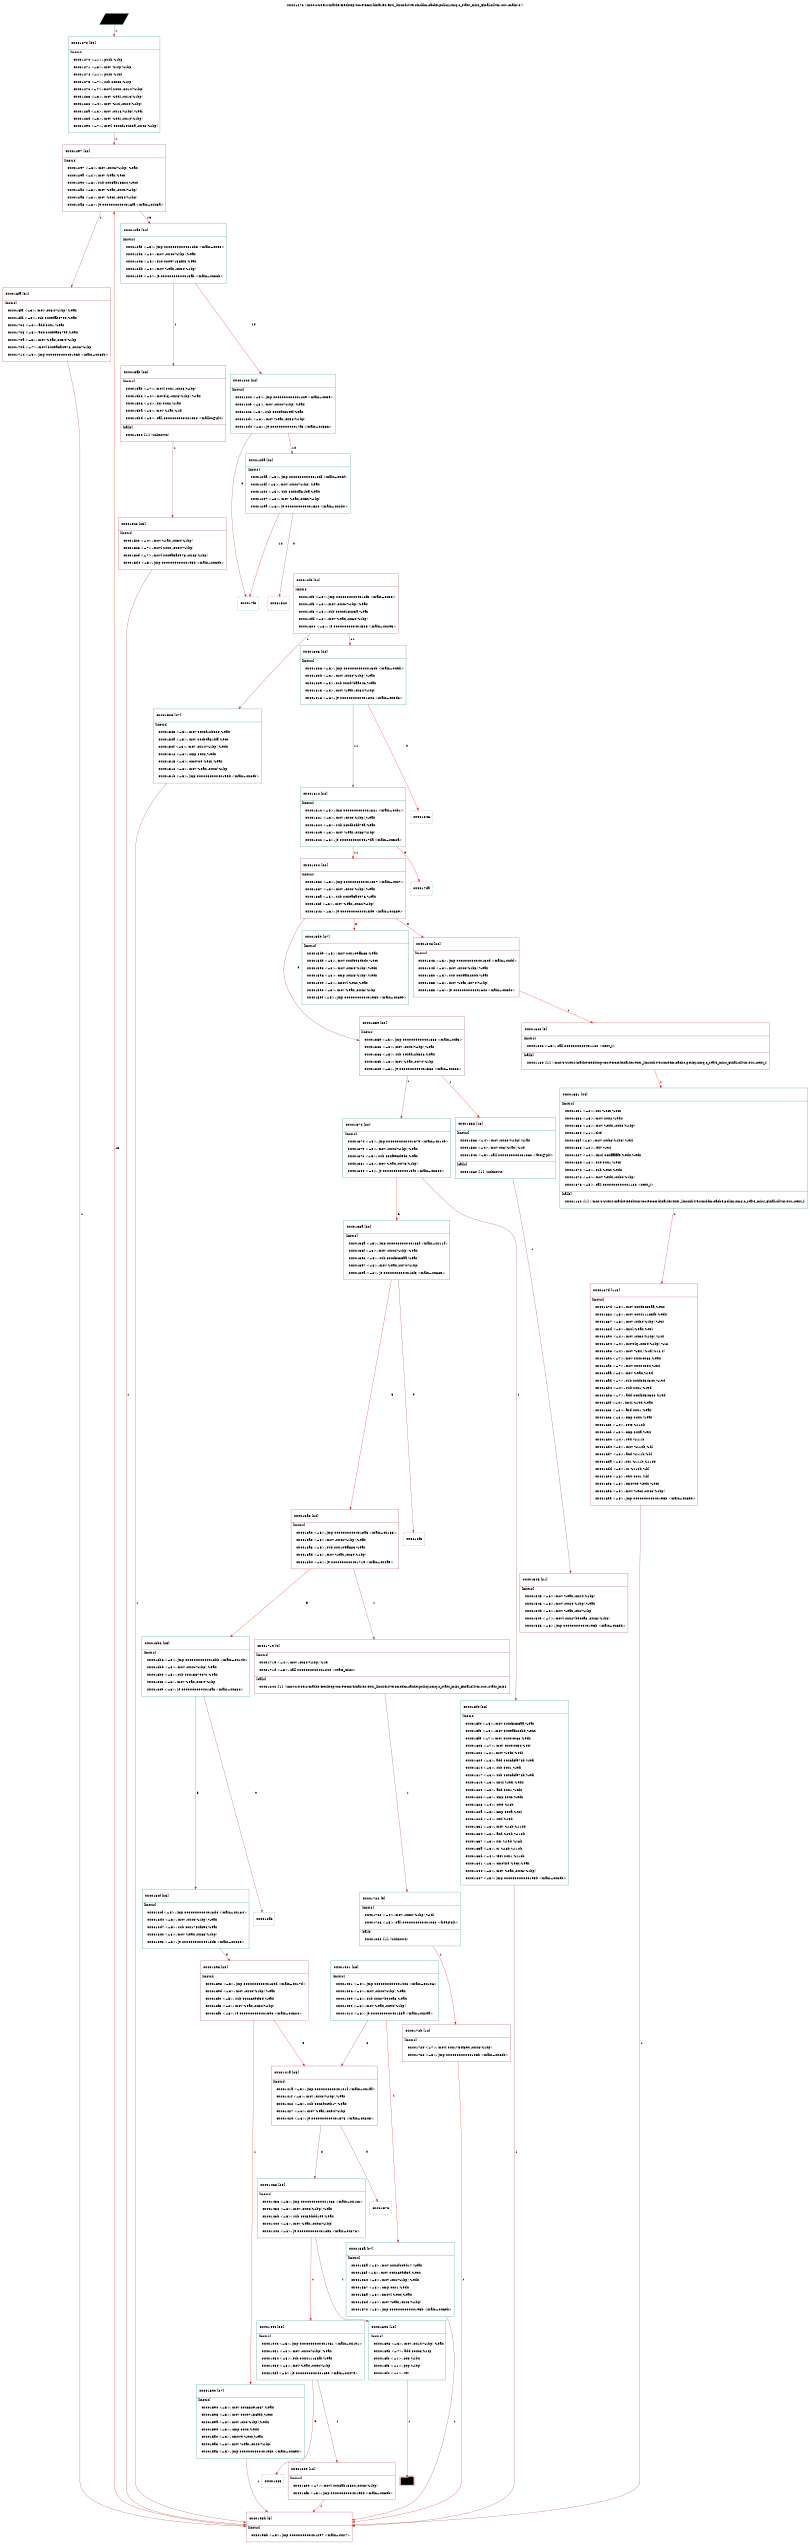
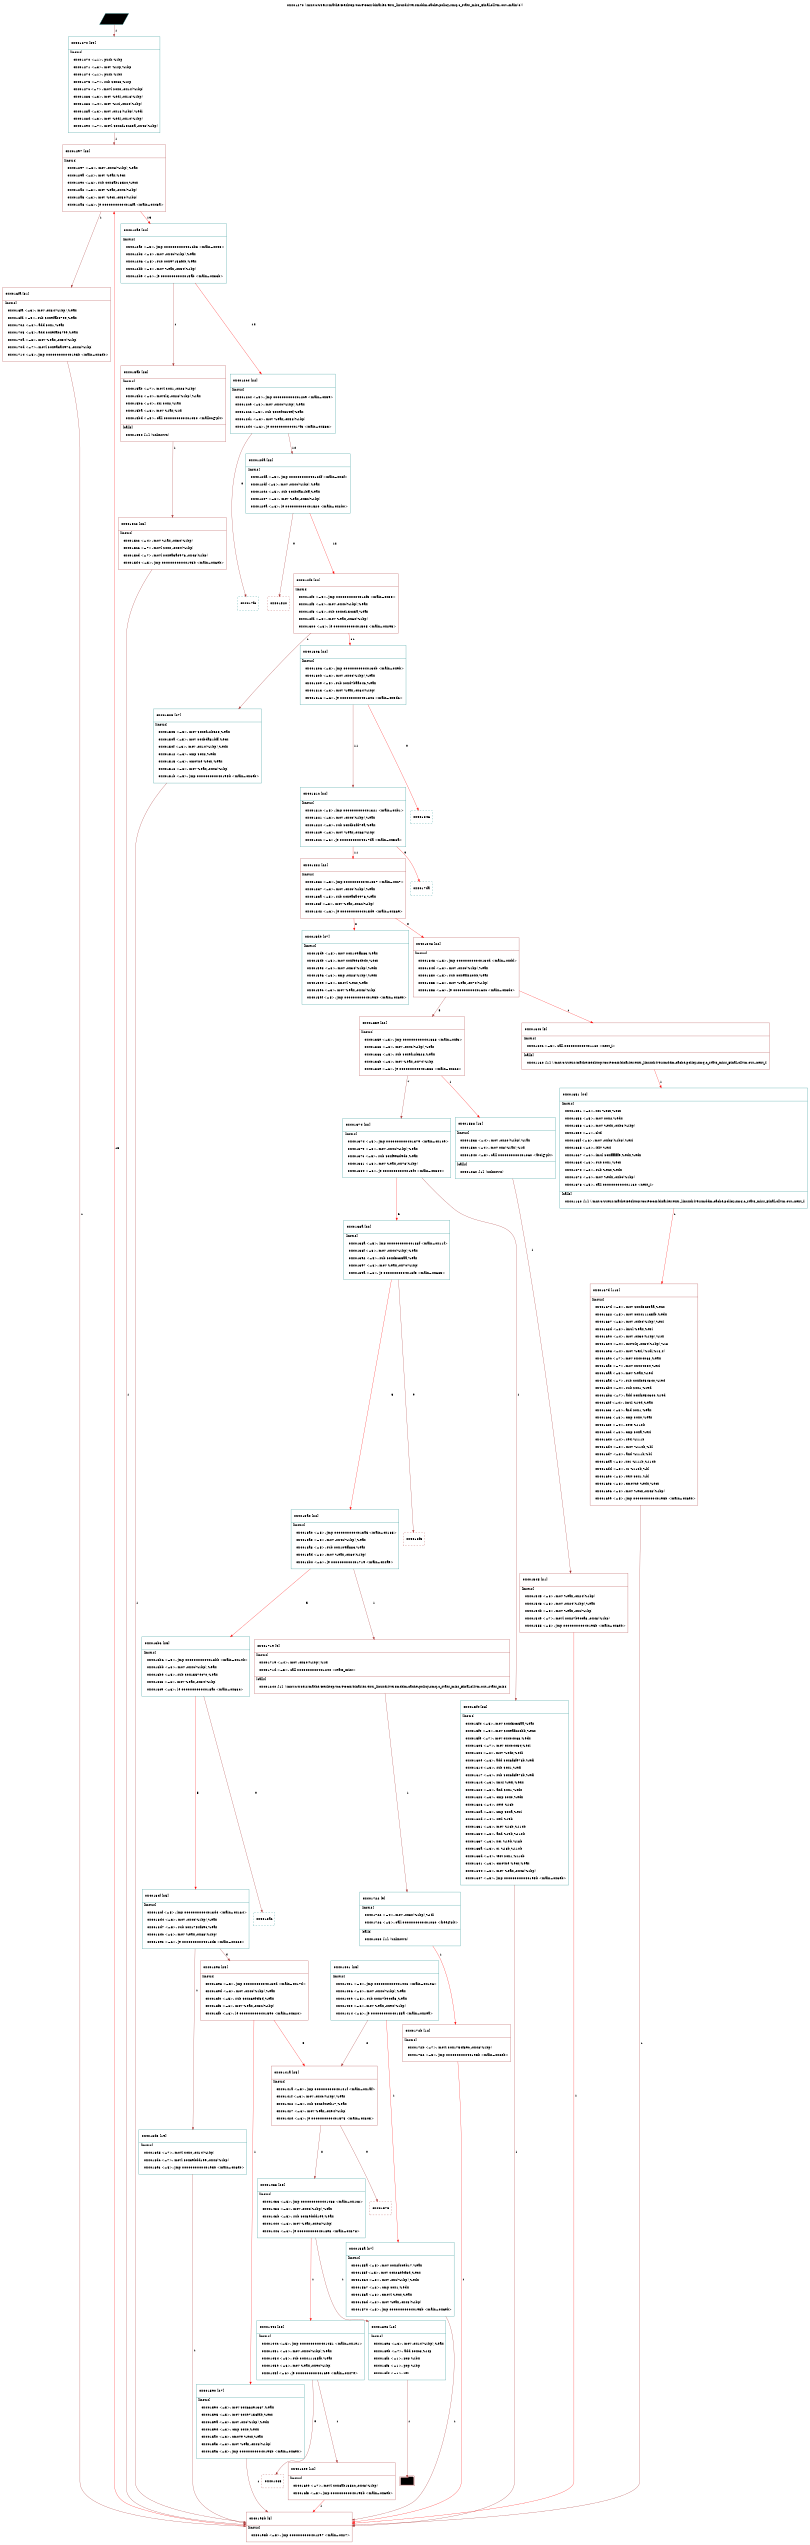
edge "0x4012da [22]" -> "0x4017f3": now "0x4012da [22]" -> "0x4012f0 [22]"
edge "0x401332 [22]" -> "0x40135e [22]": now "0x401348 [22]" -> "0x40135e [22]"
edge "0x401538 [13]" -> "0x401545 [21]": label " 7" -> " 1"
node "0x4013a0 [22]": color brown -> teal
node "0x4018d5 [19]": added
edge "0x401545 [21]" -> "0x40195b [5]": added, label "1"
